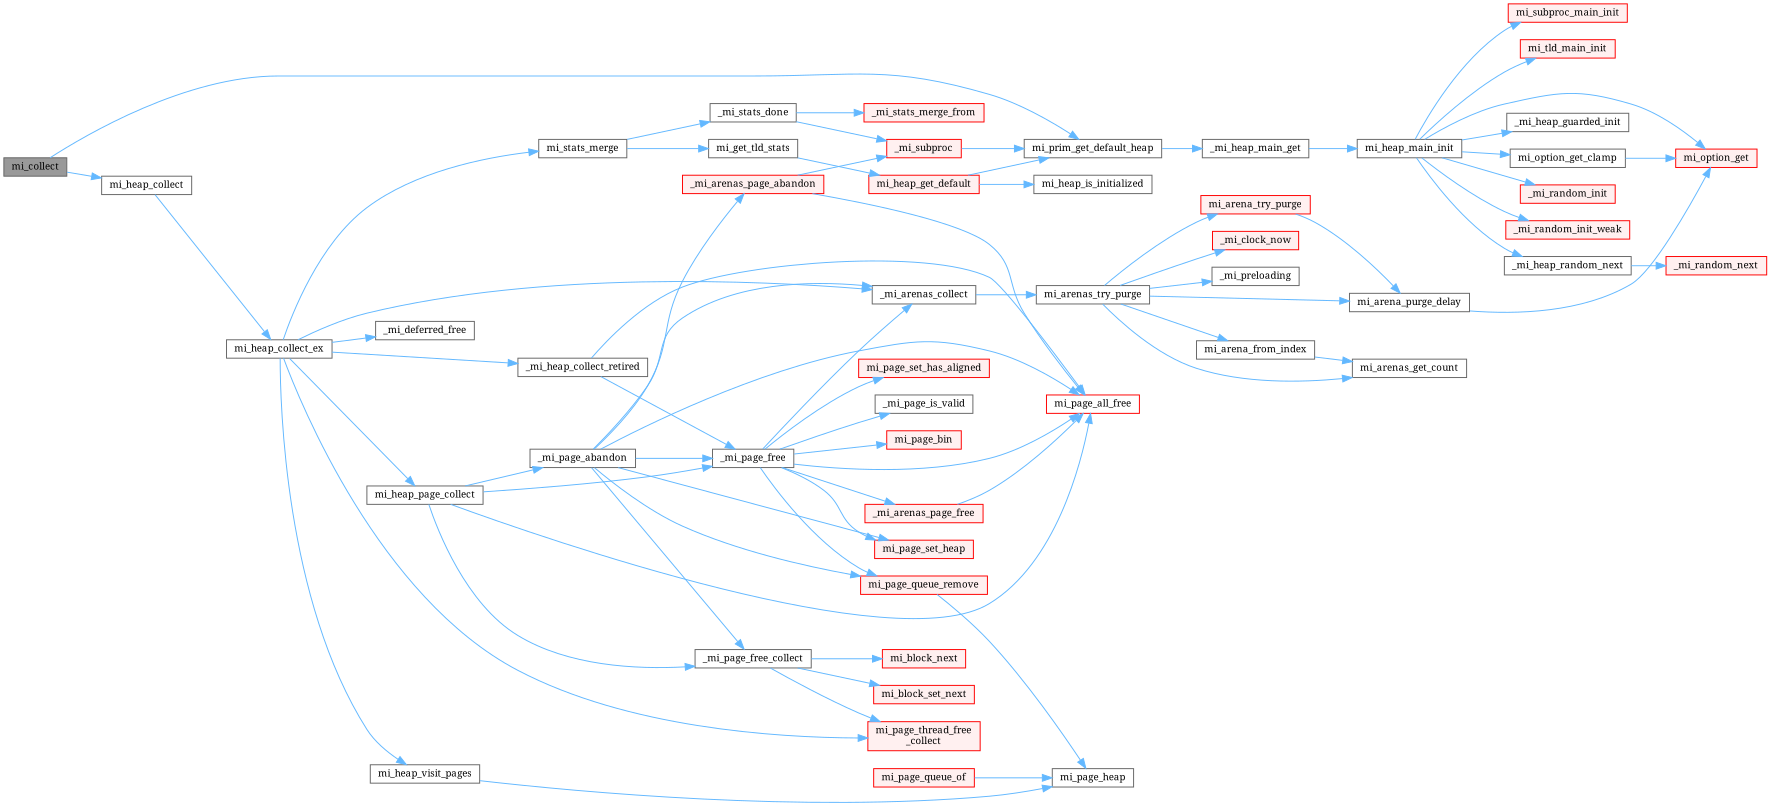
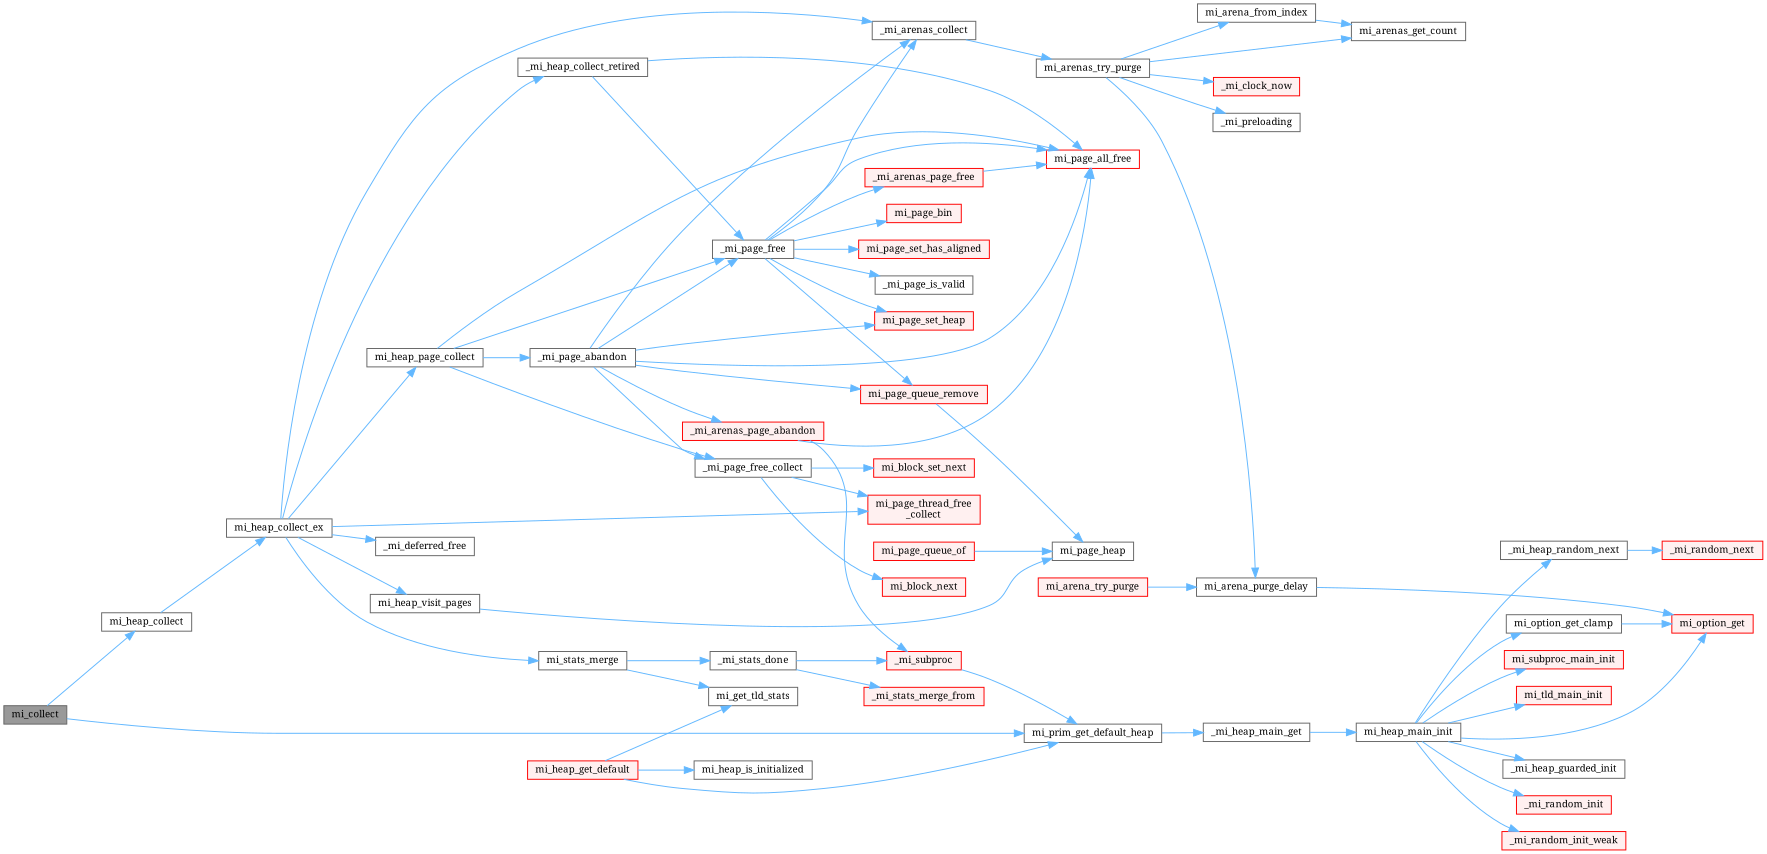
edge "mi_get_tld_stats" -> "mi_heap_get_default": reversed
edge "mi_arenas_try_purge" -> "mi_arena_try_purge": removed
